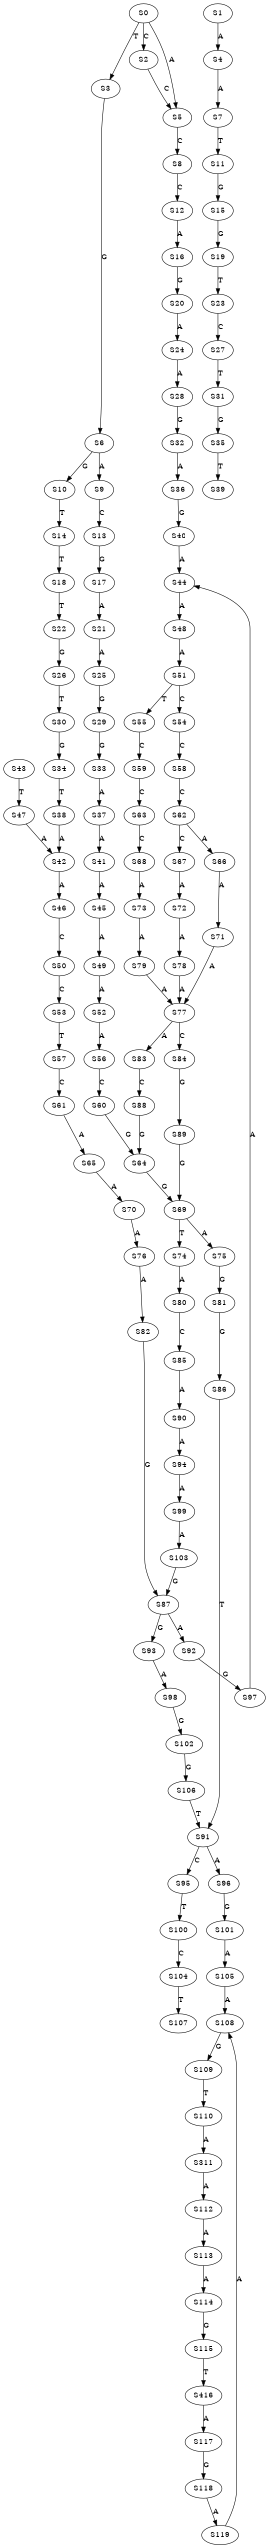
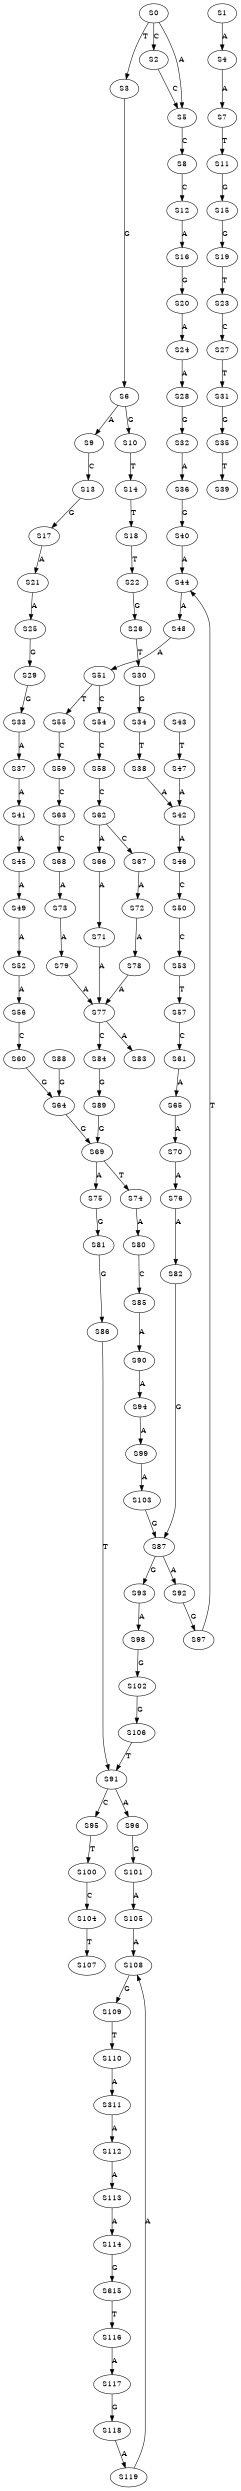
edge "S83" -> "S88": removed, label "C"
edge "S97" -> "S44": label "A" -> "T"
node "S115": label "S115" -> "S615"
node "S416": label "S416" -> "S116"
